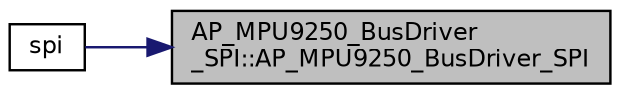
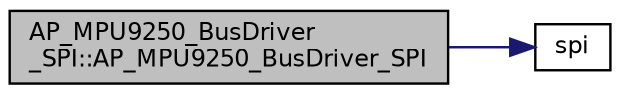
edge "spi" -> "AP_MPU9250_BusDriver _SPI::AP_MPU9250_BusDriver_SPI": reversed
